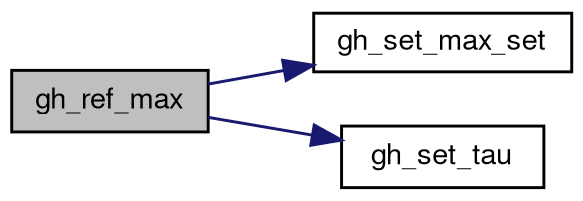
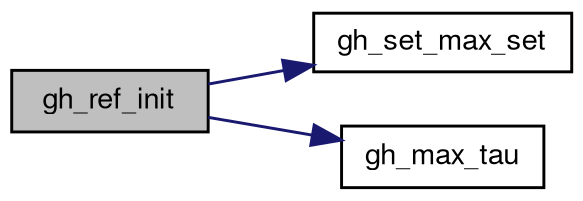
node "gh_ref_max": label "gh_ref_max" -> "gh_ref_init"
node "gh_set_tau": label "gh_set_tau" -> "gh_max_tau"
